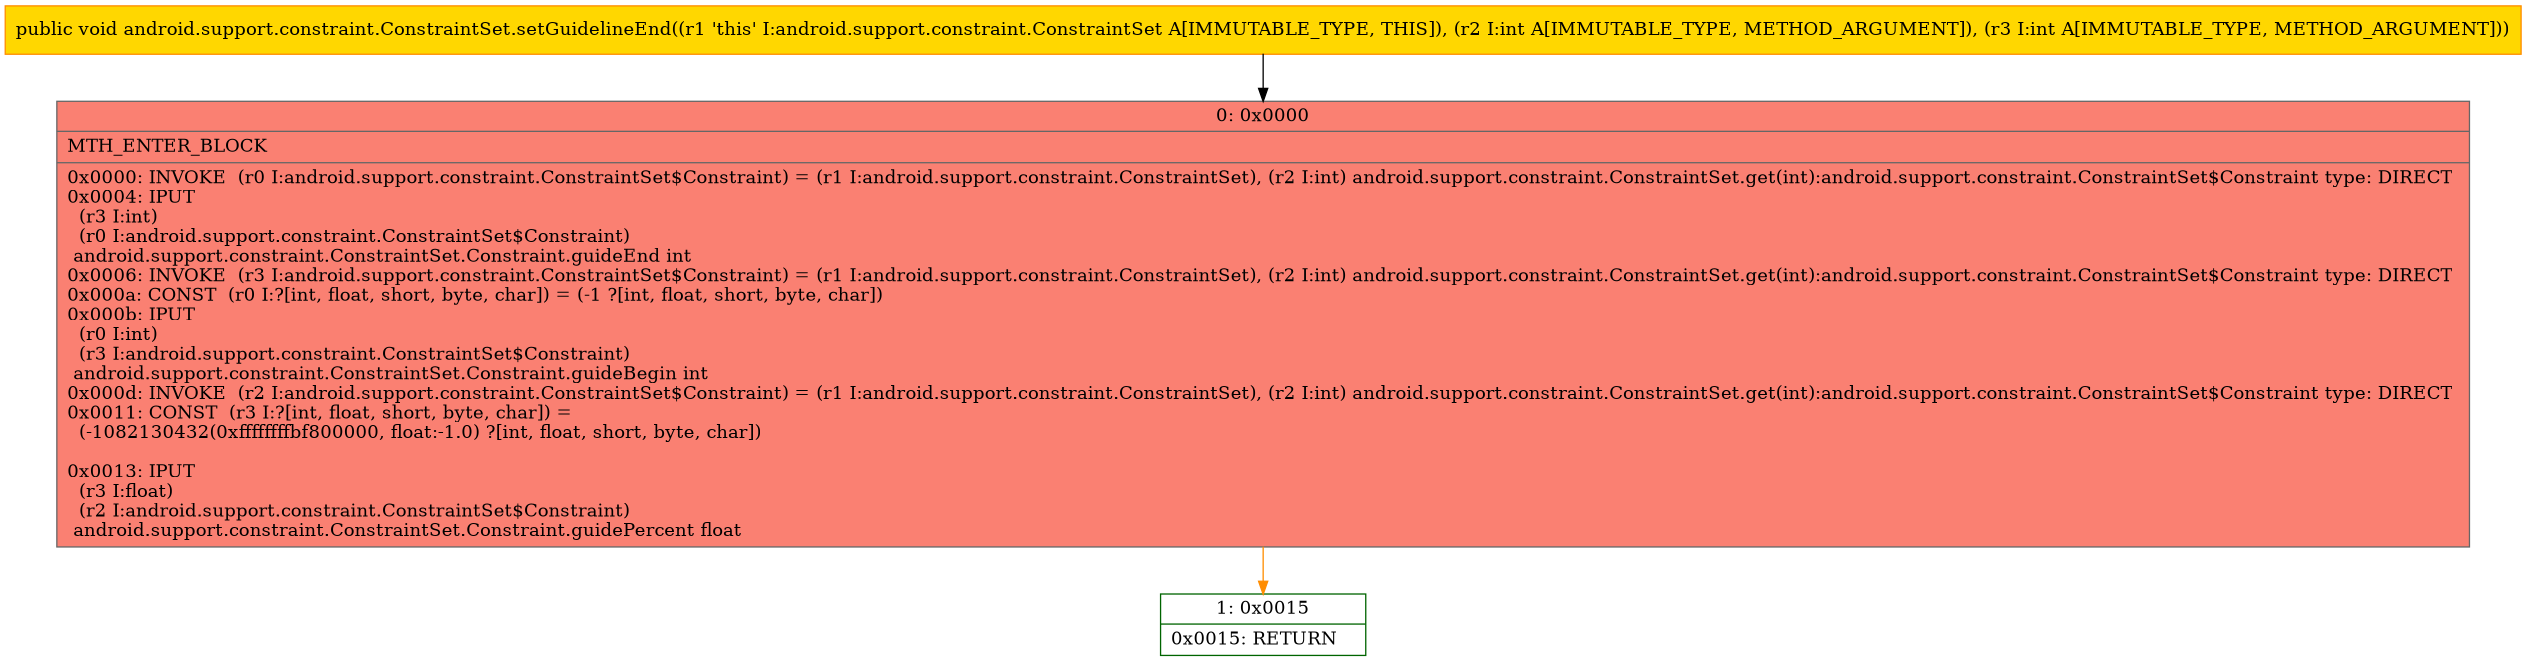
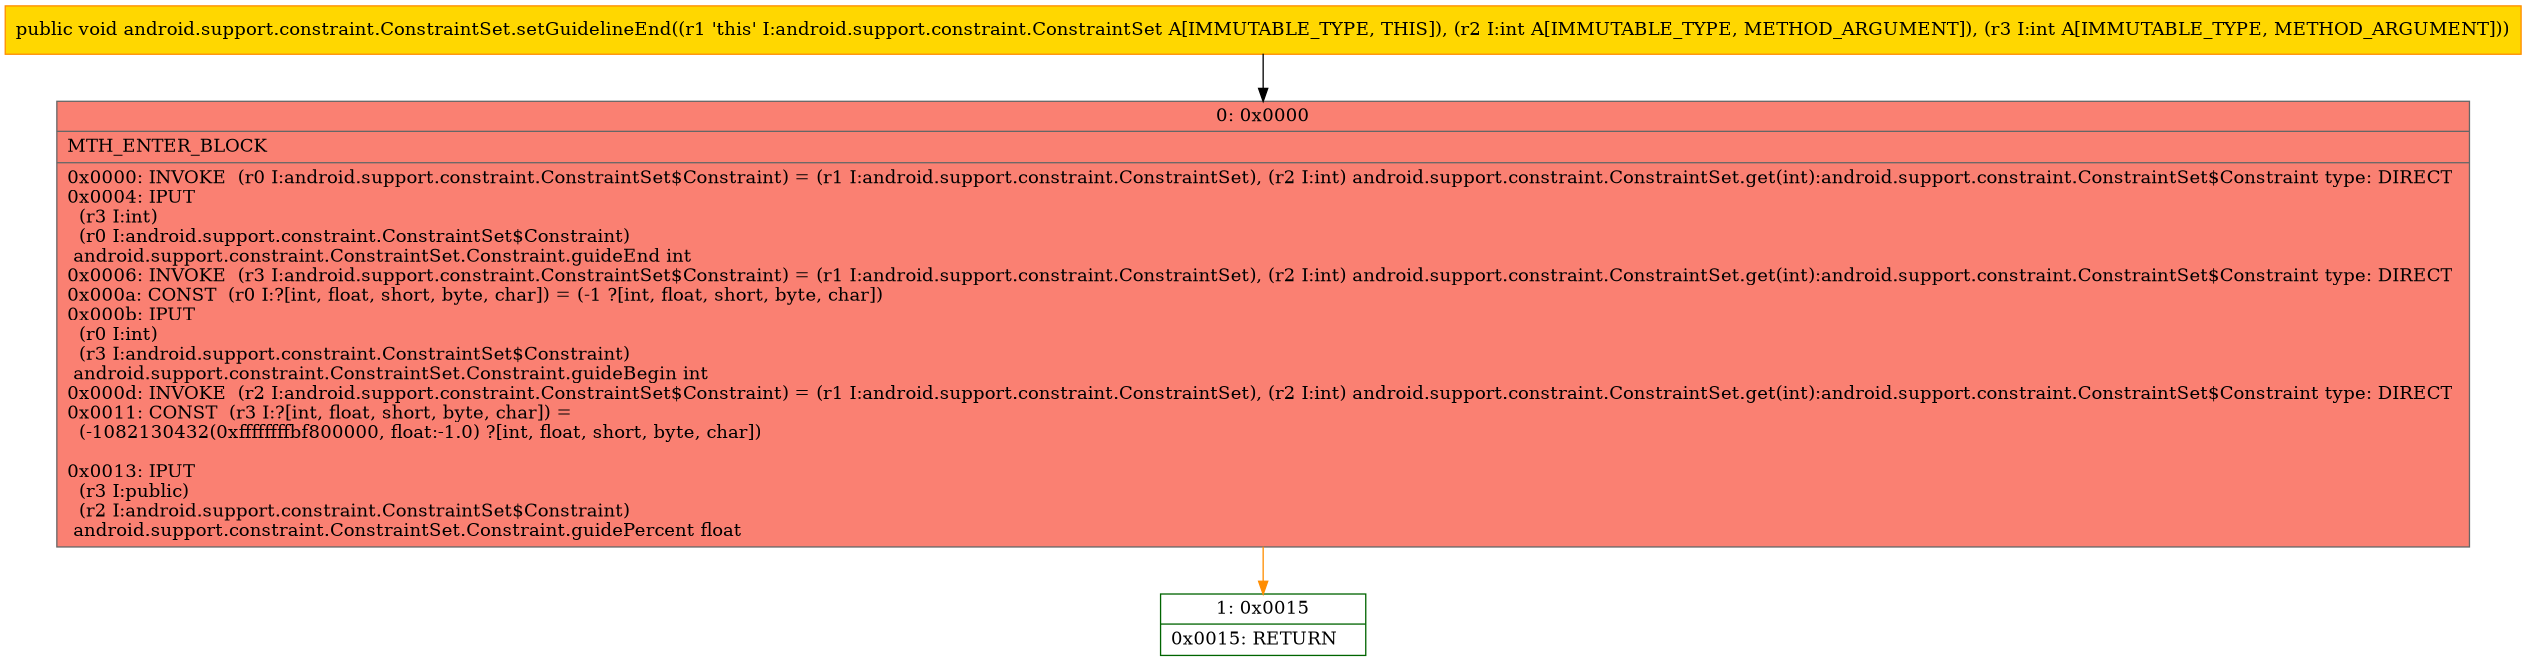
node "0: 0x0000": text "(r3 I:float)" -> "(r3 I:public)"
